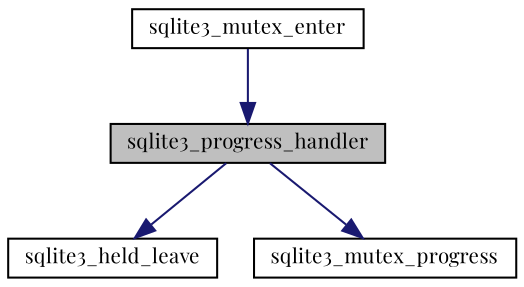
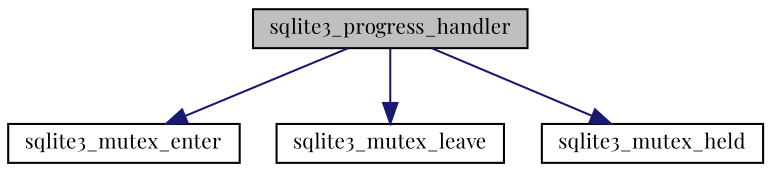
edge "sqlite3_mutex_enter" -> "sqlite3_progress_handler": reversed
node "sqlite3_held_leave": label "sqlite3_held_leave" -> "sqlite3_mutex_leave"
node "sqlite3_mutex_progress": label "sqlite3_mutex_progress" -> "sqlite3_mutex_held"
